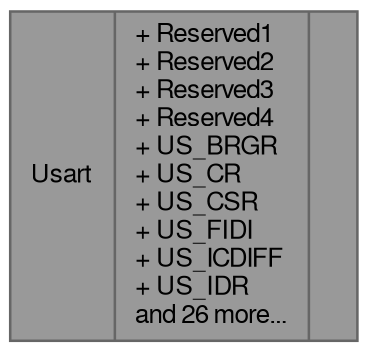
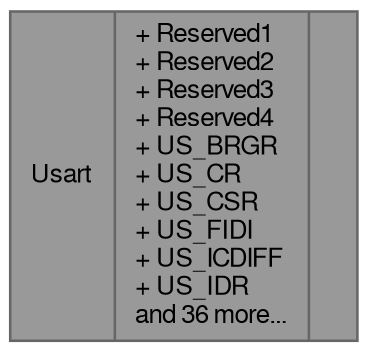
node "Usart": text "and 26 more..." -> "and 36 more..."
